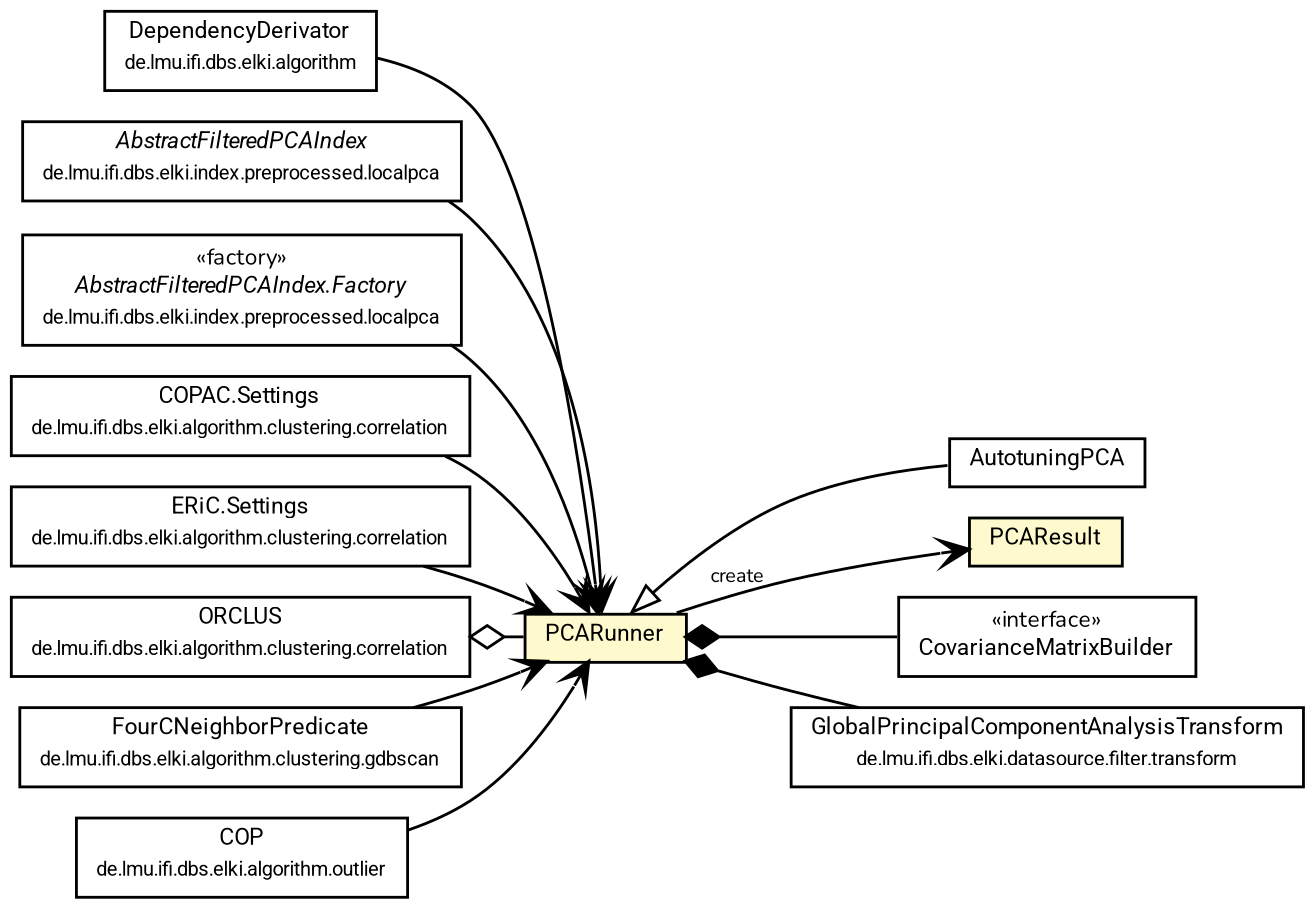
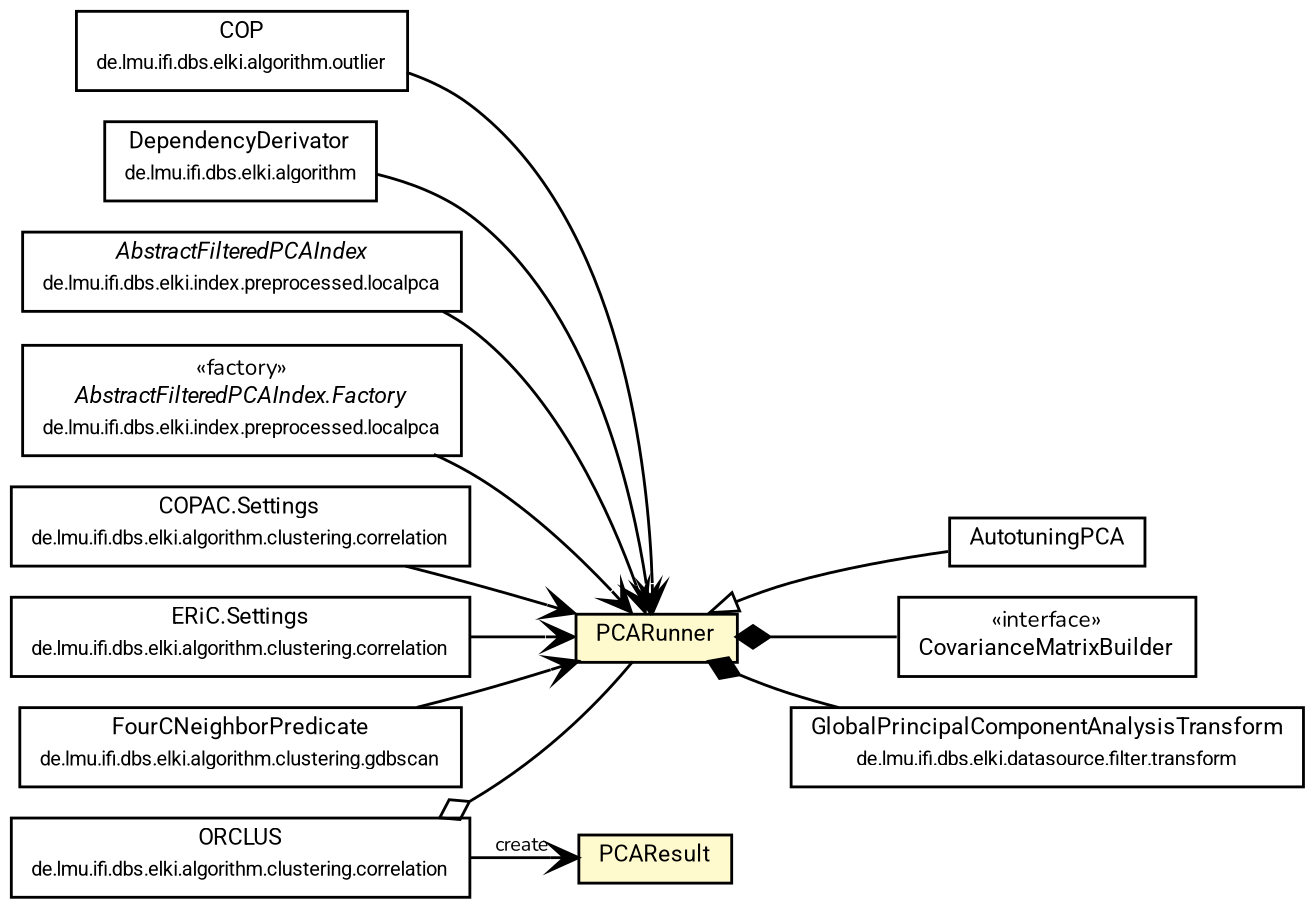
edge "PCARunner" -> "PCAResult": now "ORCLUS" -> "PCAResult"
